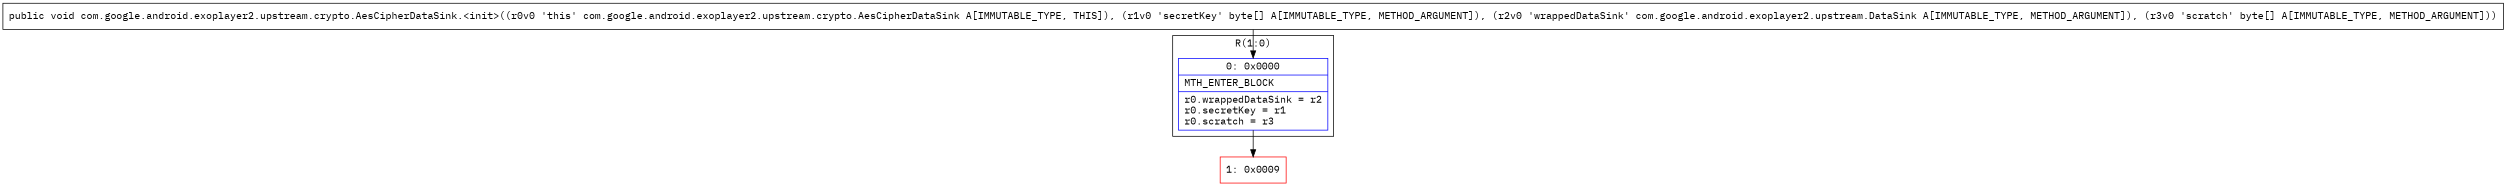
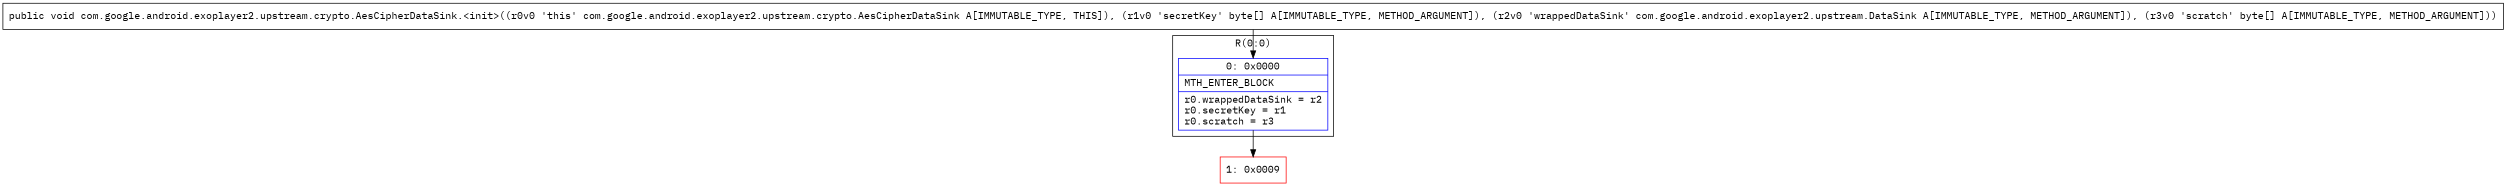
cluster "R(1:0)": label "R(1:0)" -> "R(0:0)"
